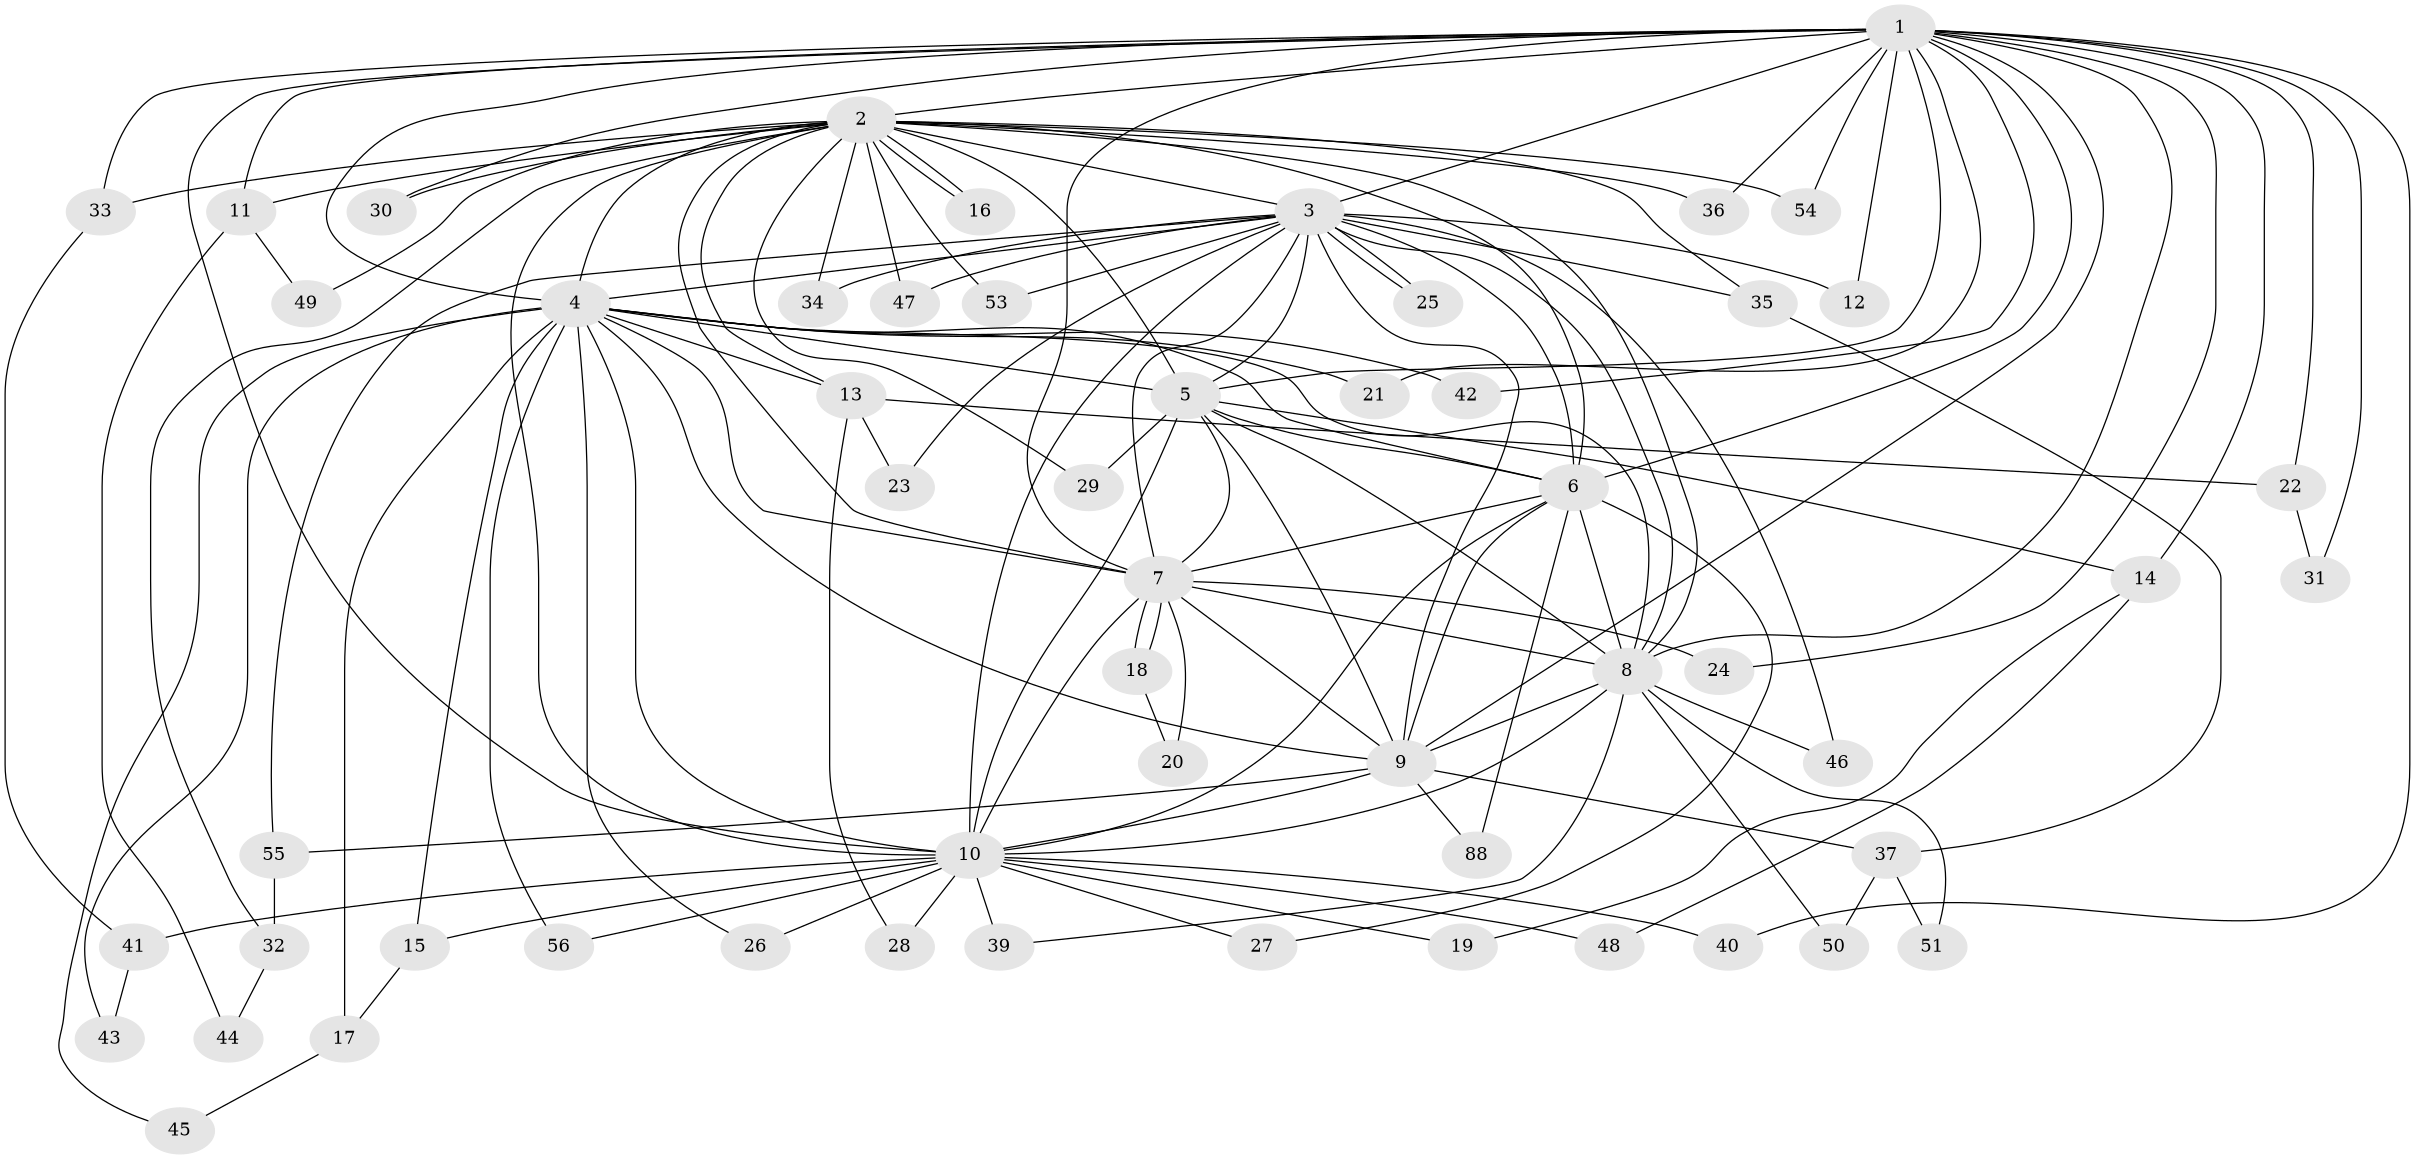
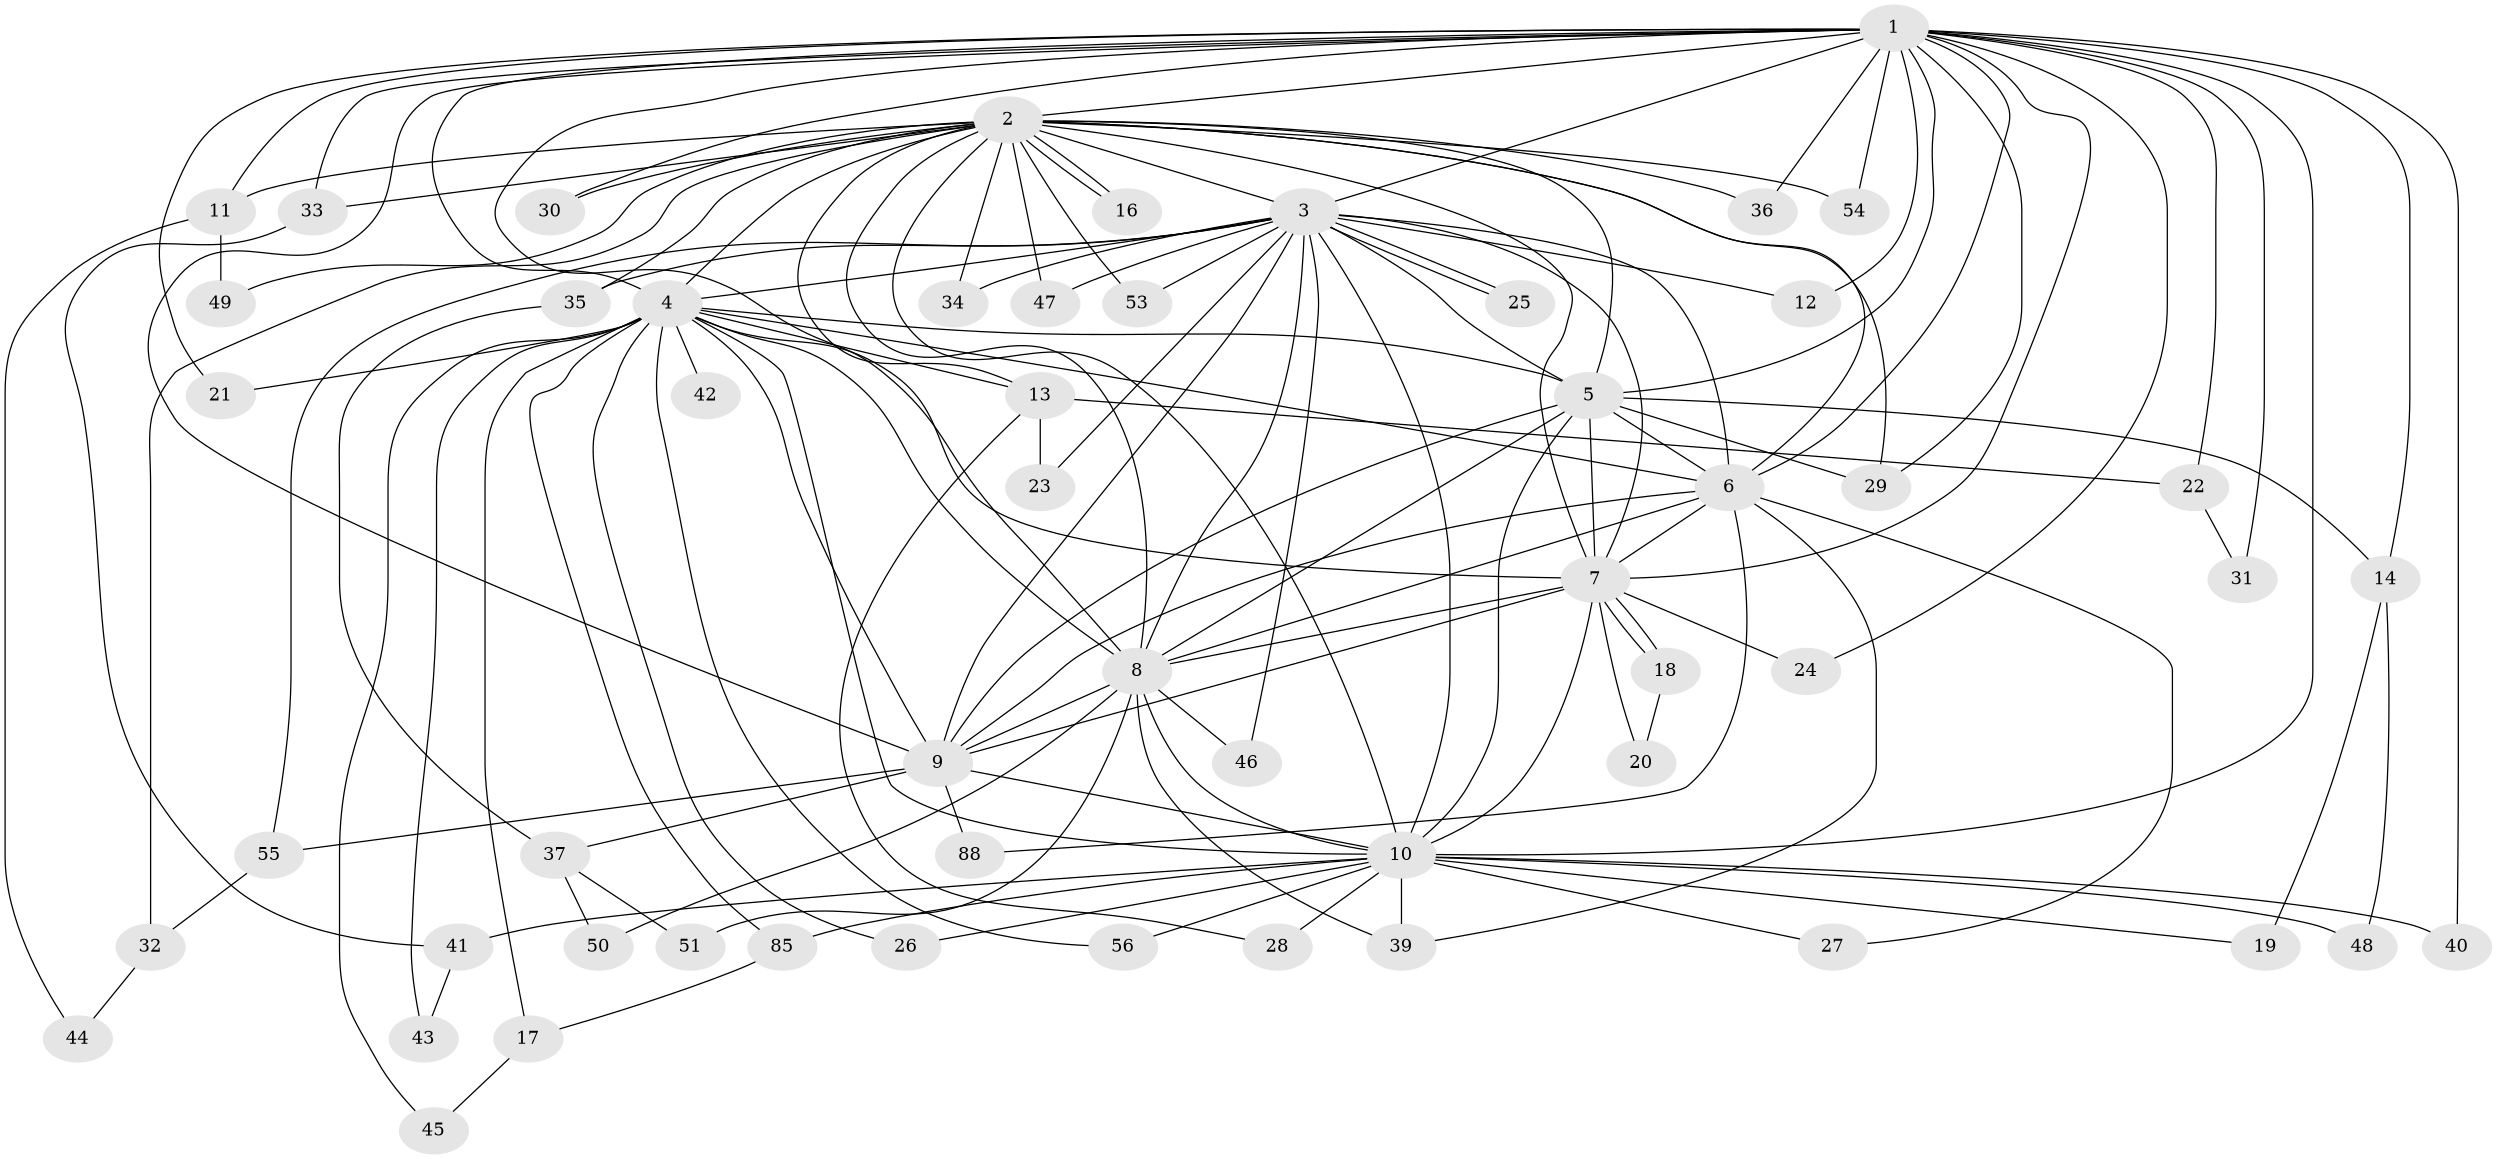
edge "1" -- "42": now "1" -- "29"
edge "6" -- "10": now "6" -- "39"
node "15": label "15" -> "85"
